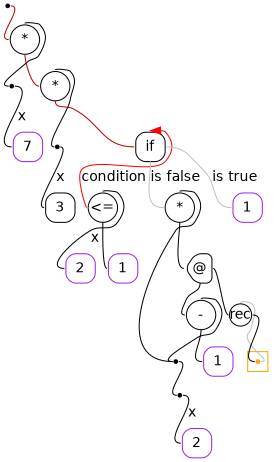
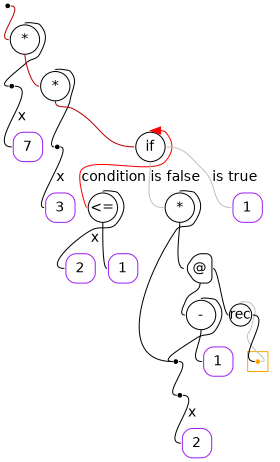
node "if": shape square -> circle
node "3": color black -> purple
